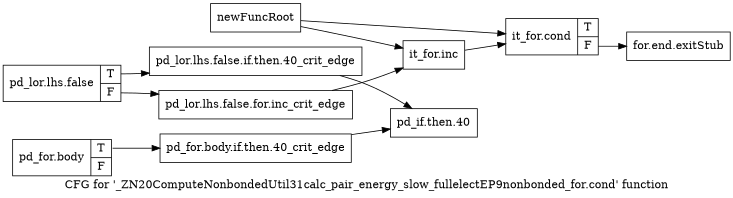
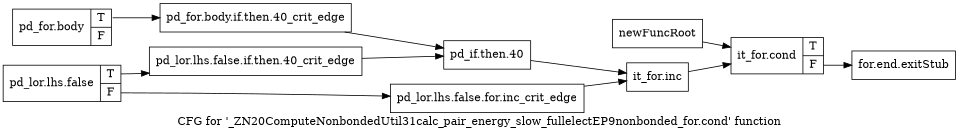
edge "newFuncRoot" -> "it_for.inc": now "pd_if.then.40" -> "it_for.inc"
